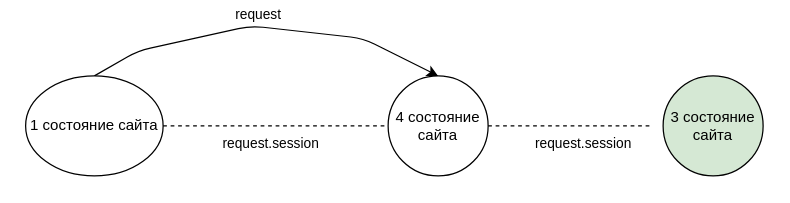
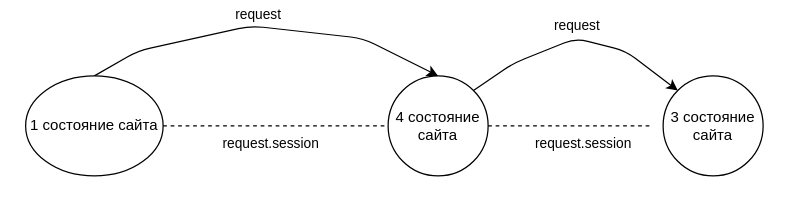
edge "4 состояние сайта" -> "3 состояние сайта": added, label "request"
node "3 состояние сайта": fillcolor #d5e8d4 -> #ffffff
